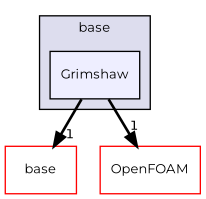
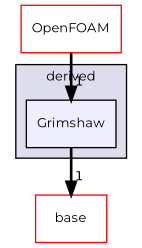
cluster "base": label "base" -> "derived"
edge "Grimshaw" -> "OpenFOAM": reversed
